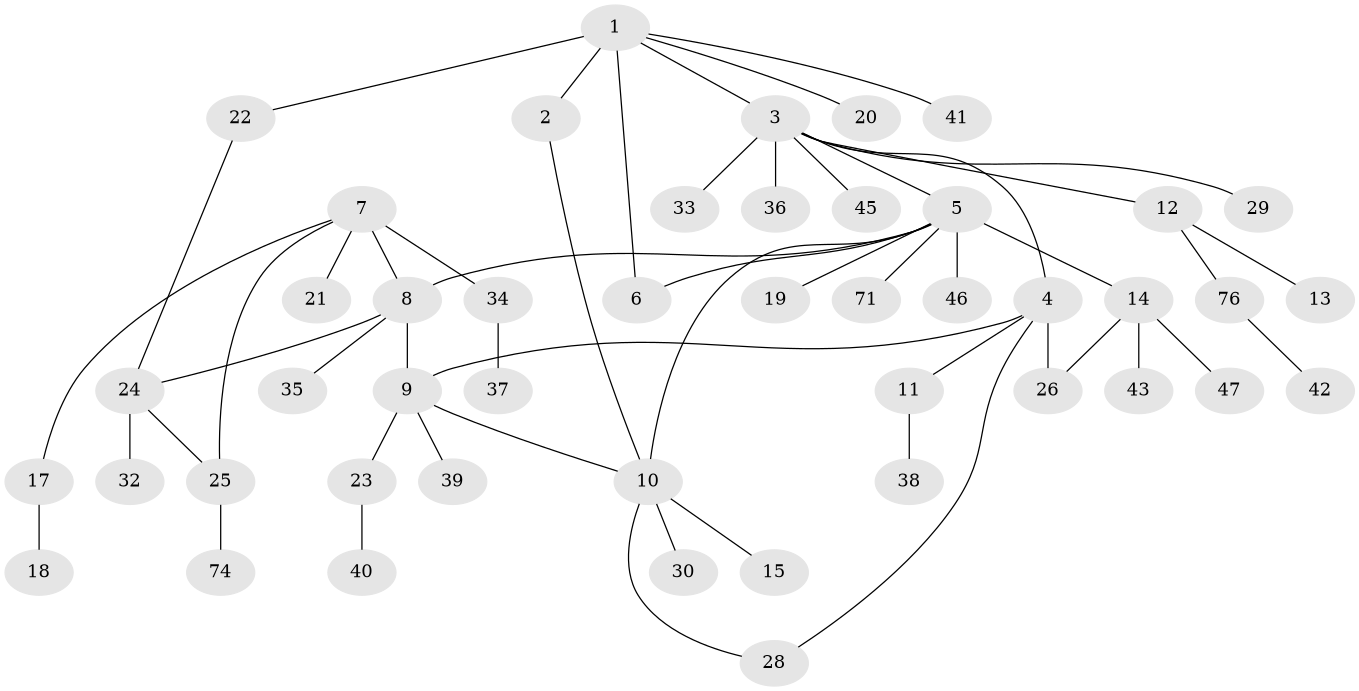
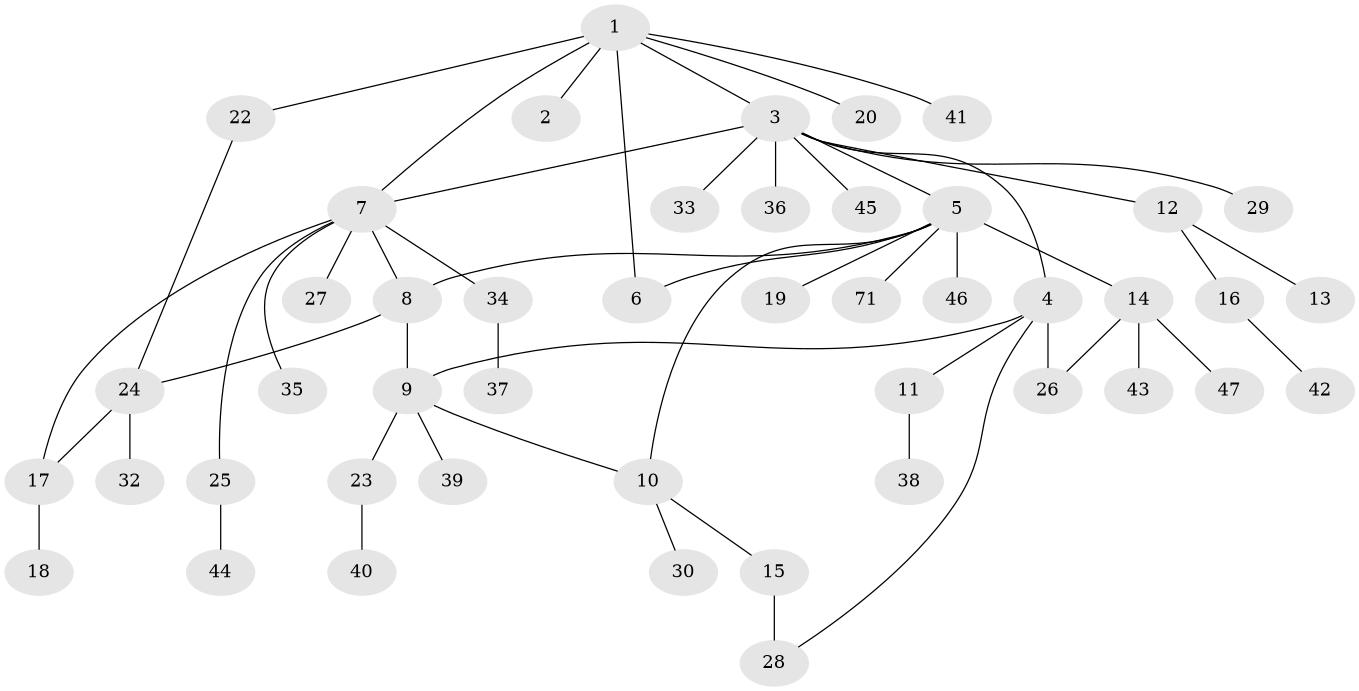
edge "1" -- "7": added
edge "3" -- "7": added
node "21": label "21" -> "27"
node "76": label "76" -> "16"
edge "2" -- "10": removed
edge "8" -- "35": now "7" -- "35"
edge "24" -- "25": now "24" -- "17"
node "74": label "74" -> "44"
edge "10" -- "28": now "15" -- "28"
